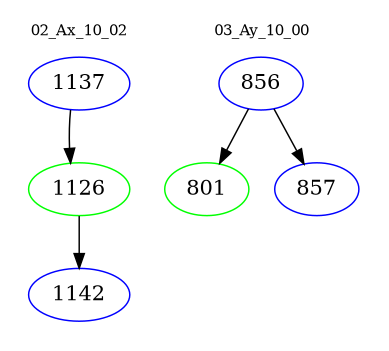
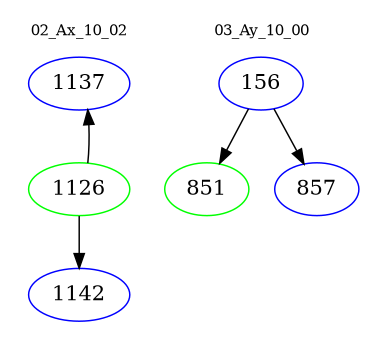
node "856": label "856" -> "156"
edge "1137" -> "1126": reversed
node "801": label "801" -> "851"
